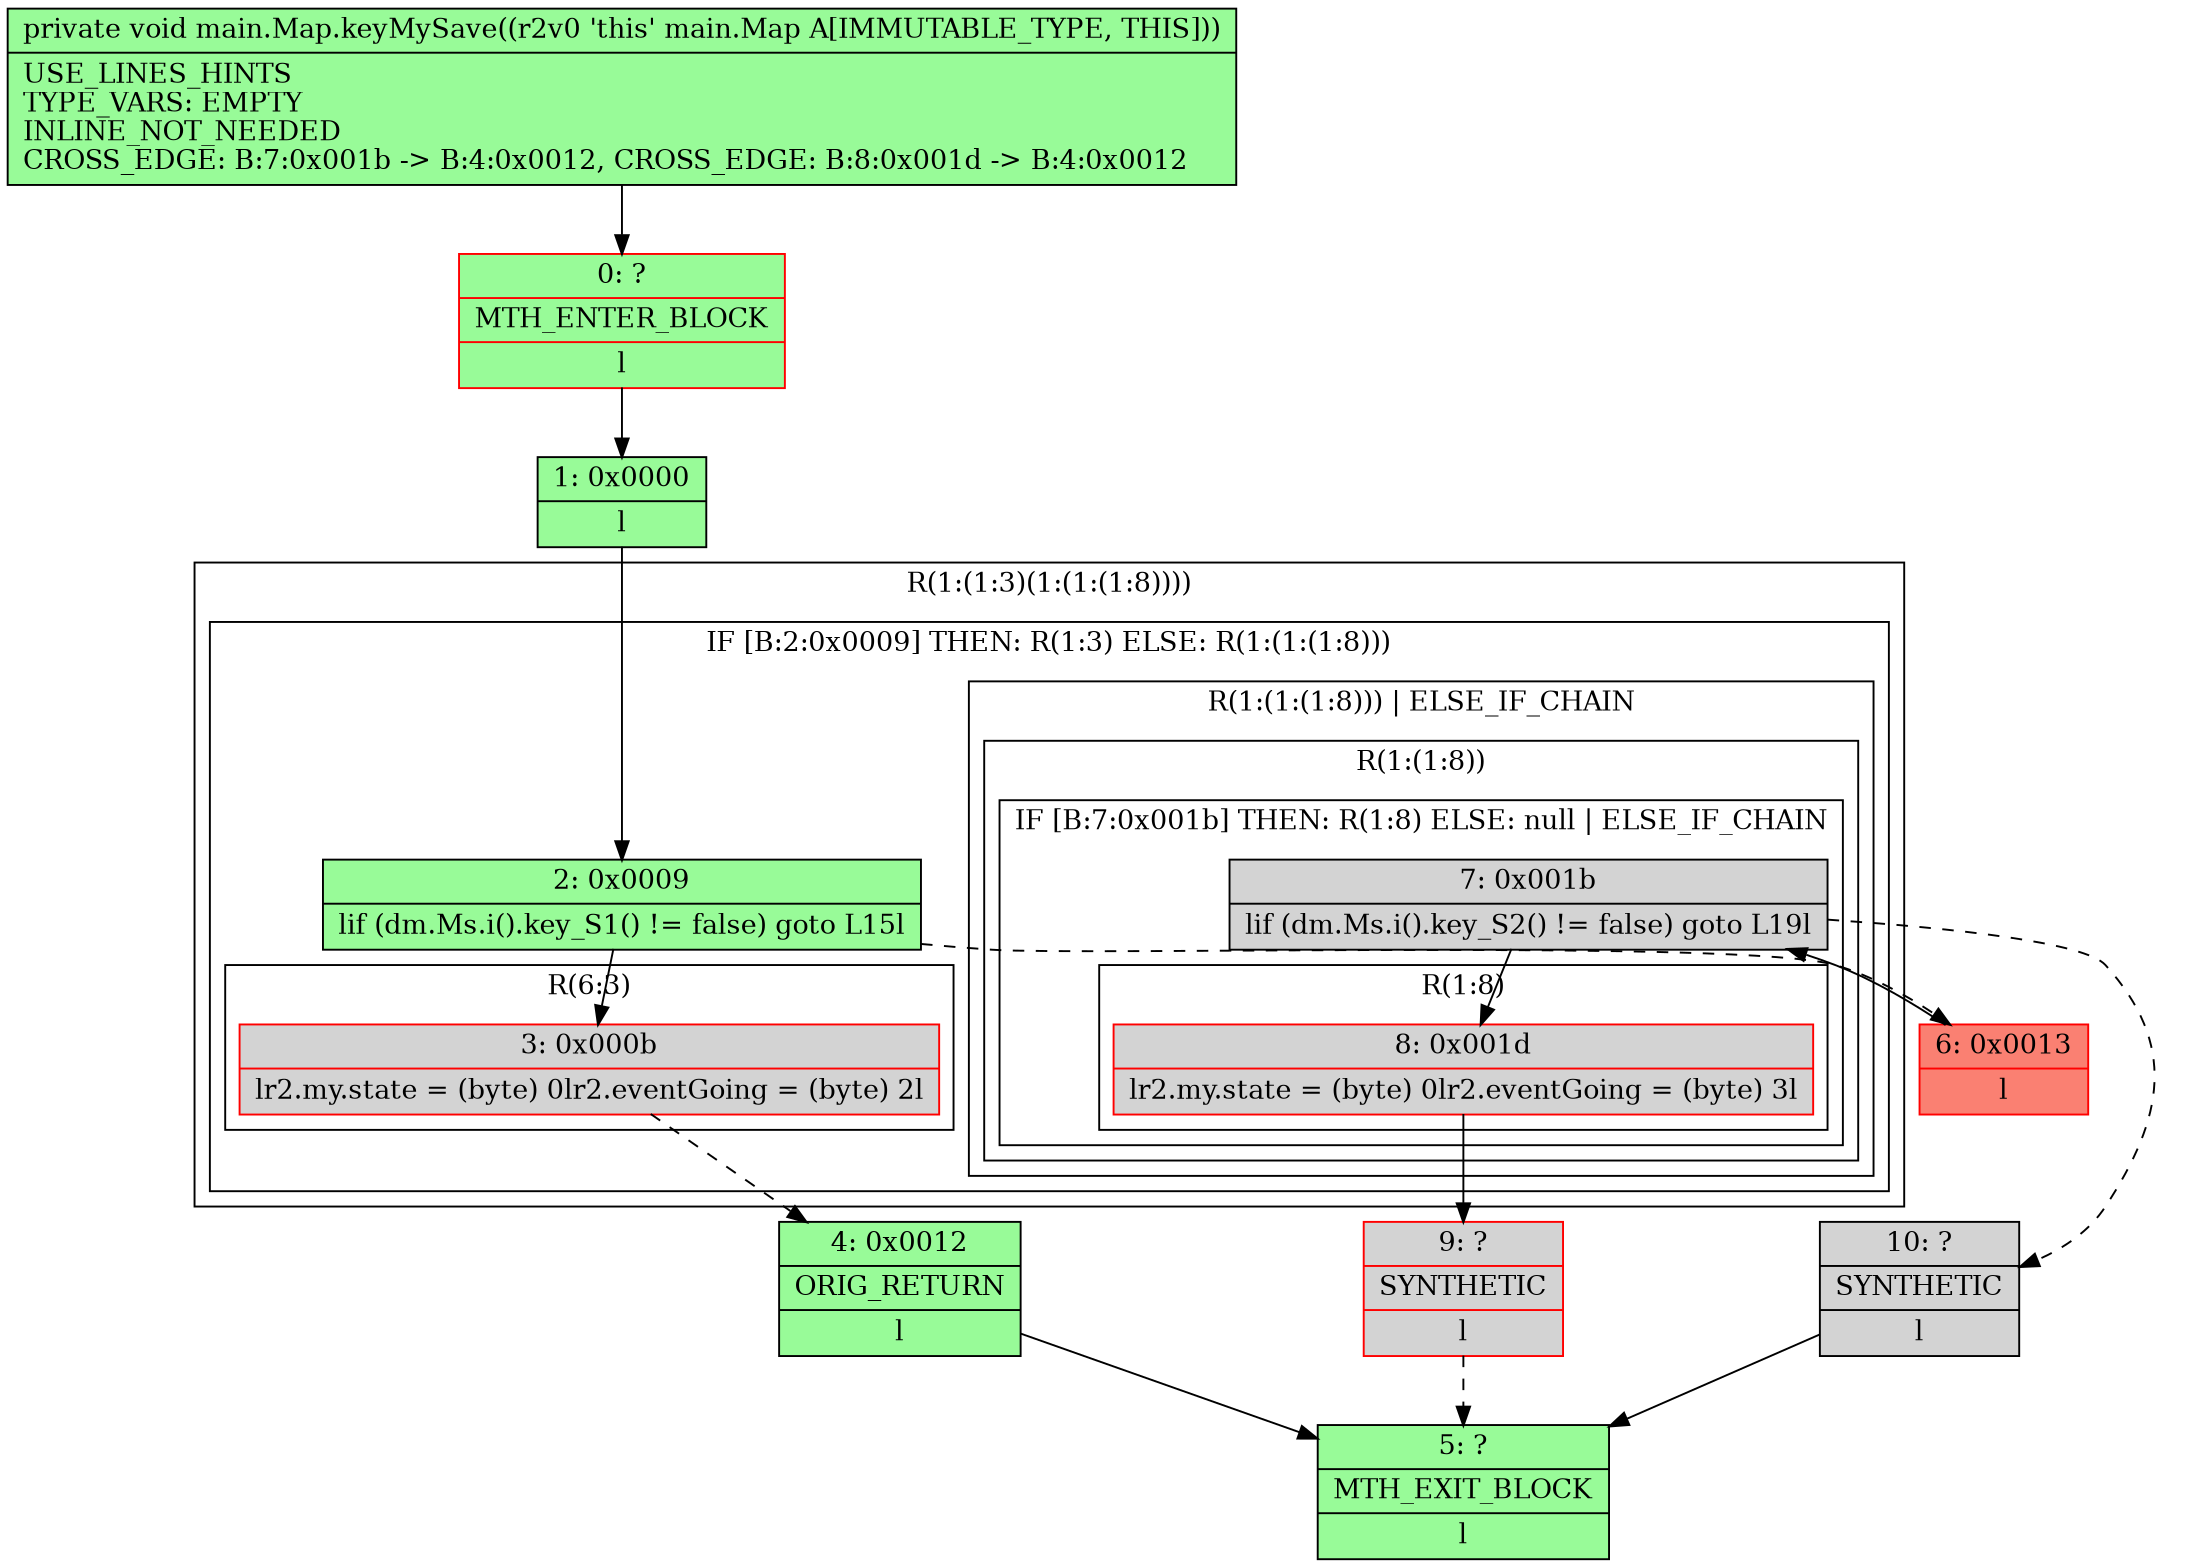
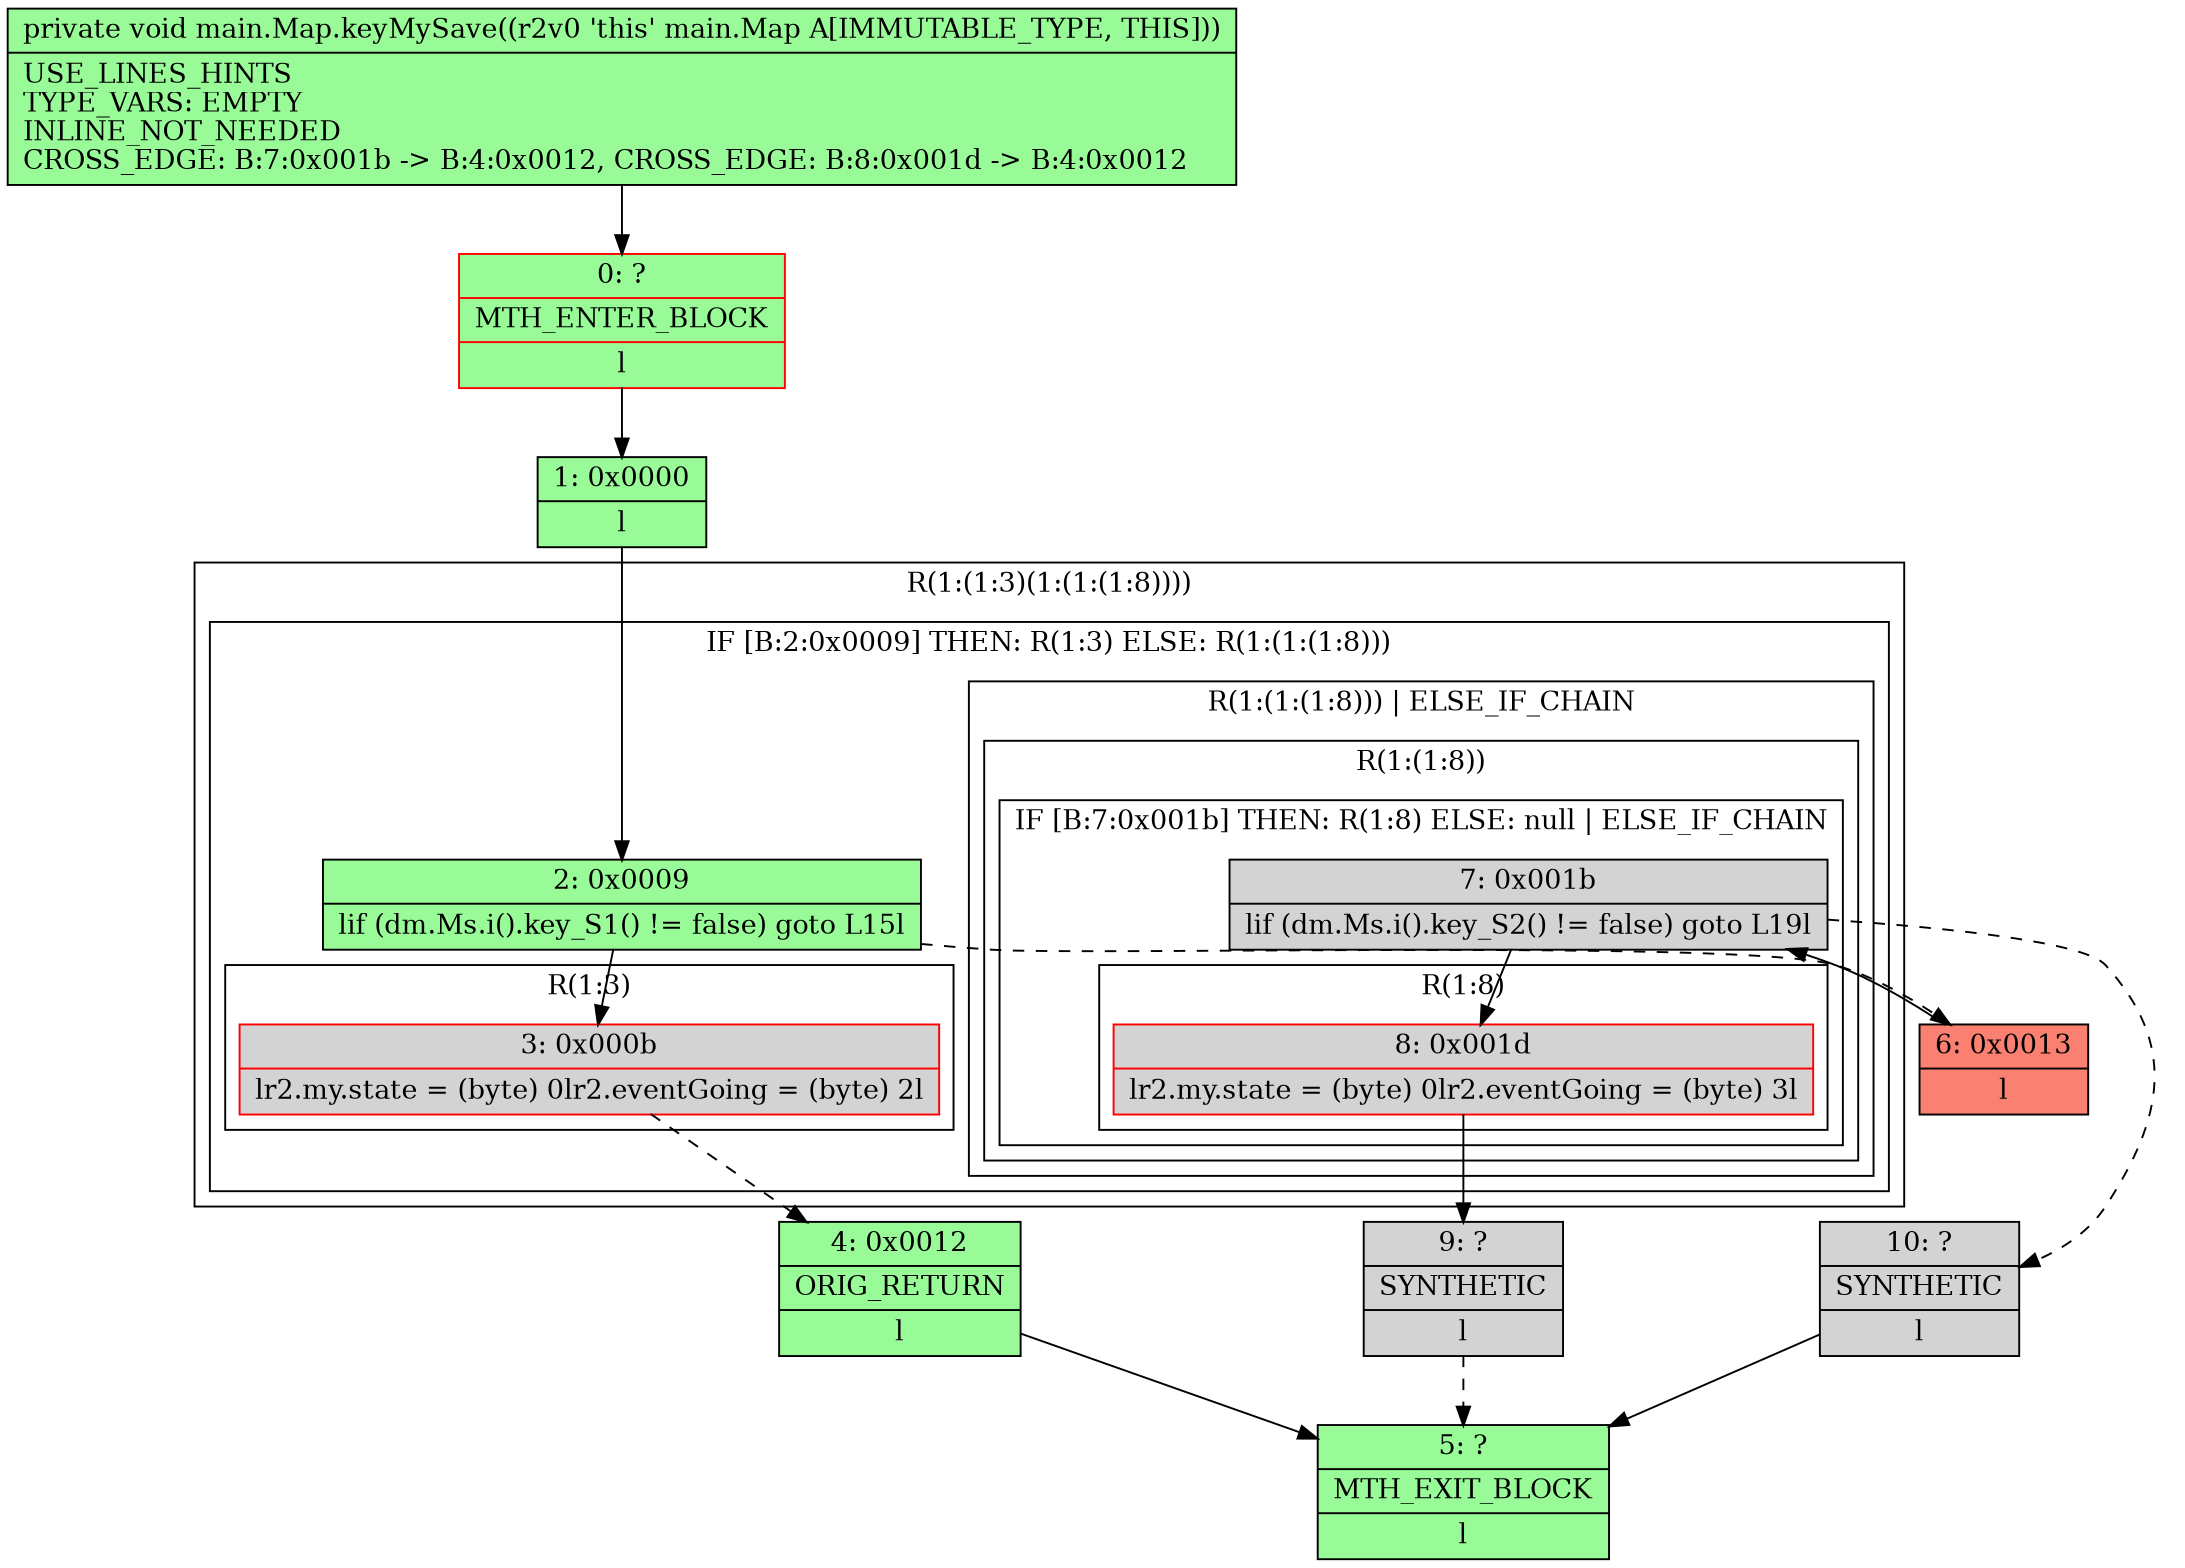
cluster "R(6:3)": label "R(6:3)" -> "R(1:3)"
node "6: 0x0013": color red -> black
node "9: ?": color red -> black
